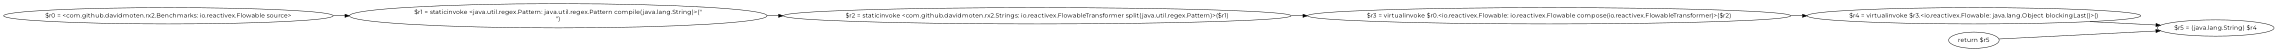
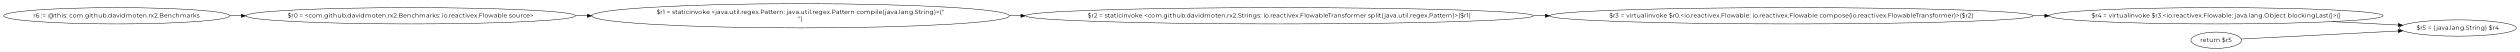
node "r6 := @this: com.github.davidmoten.rx2.Benchmarks": added
